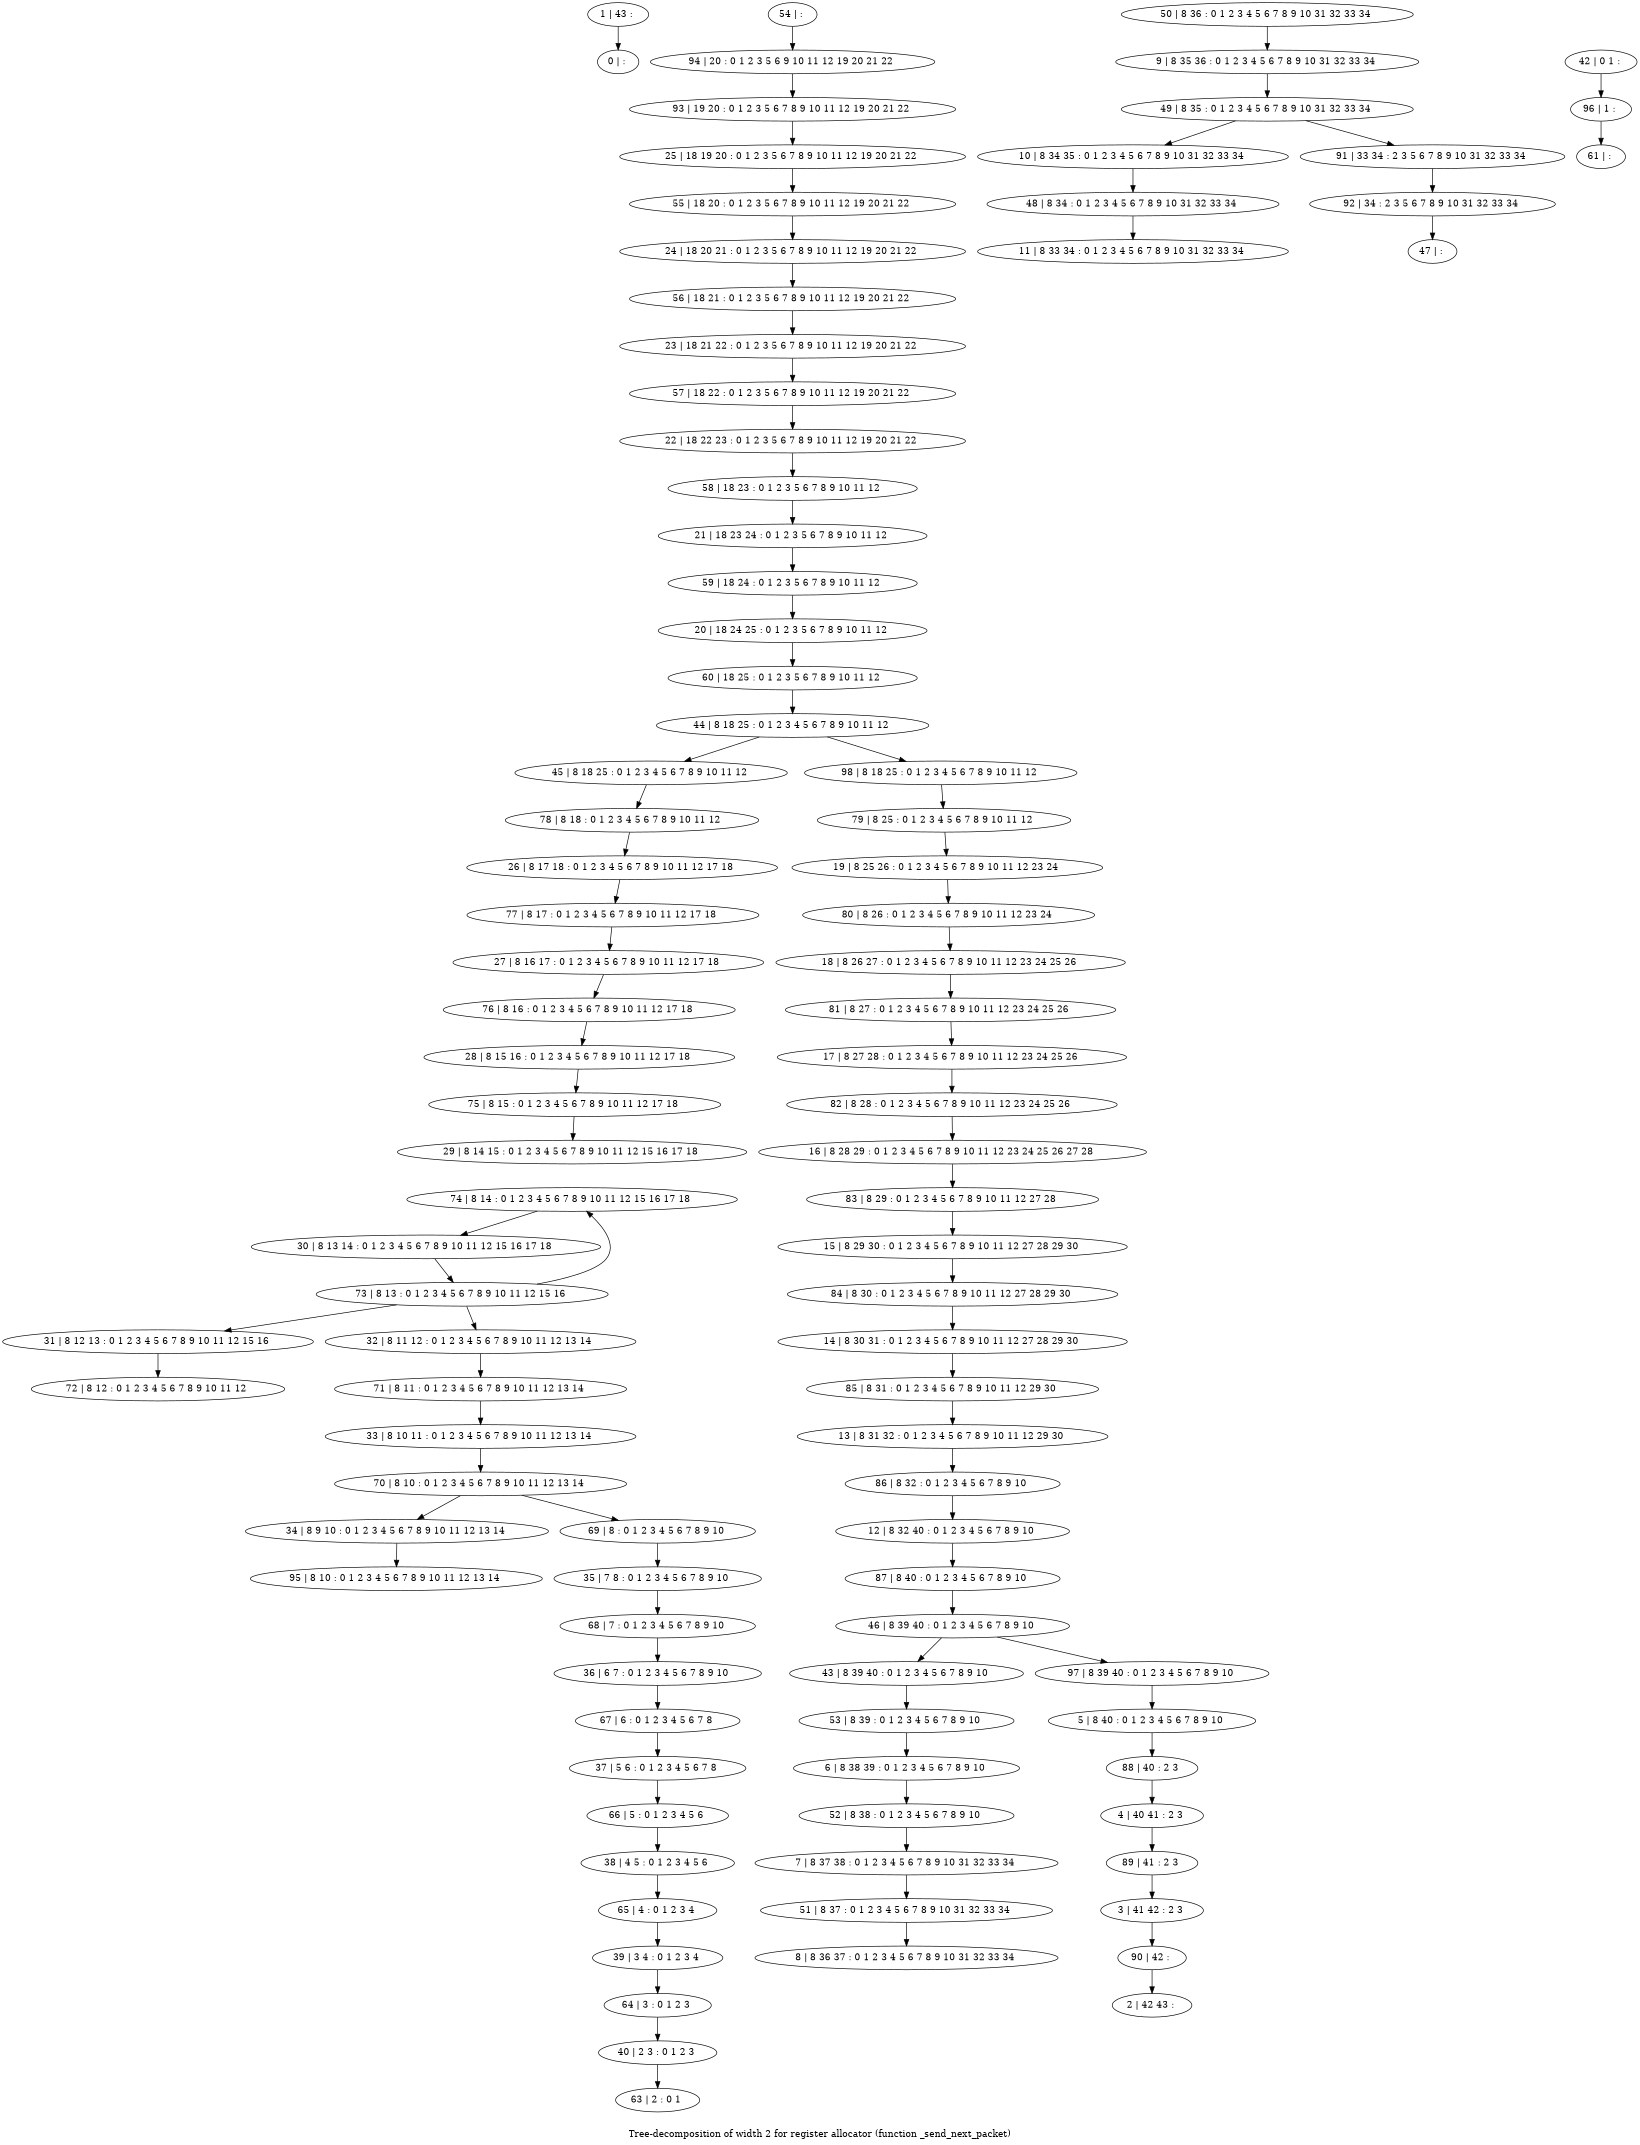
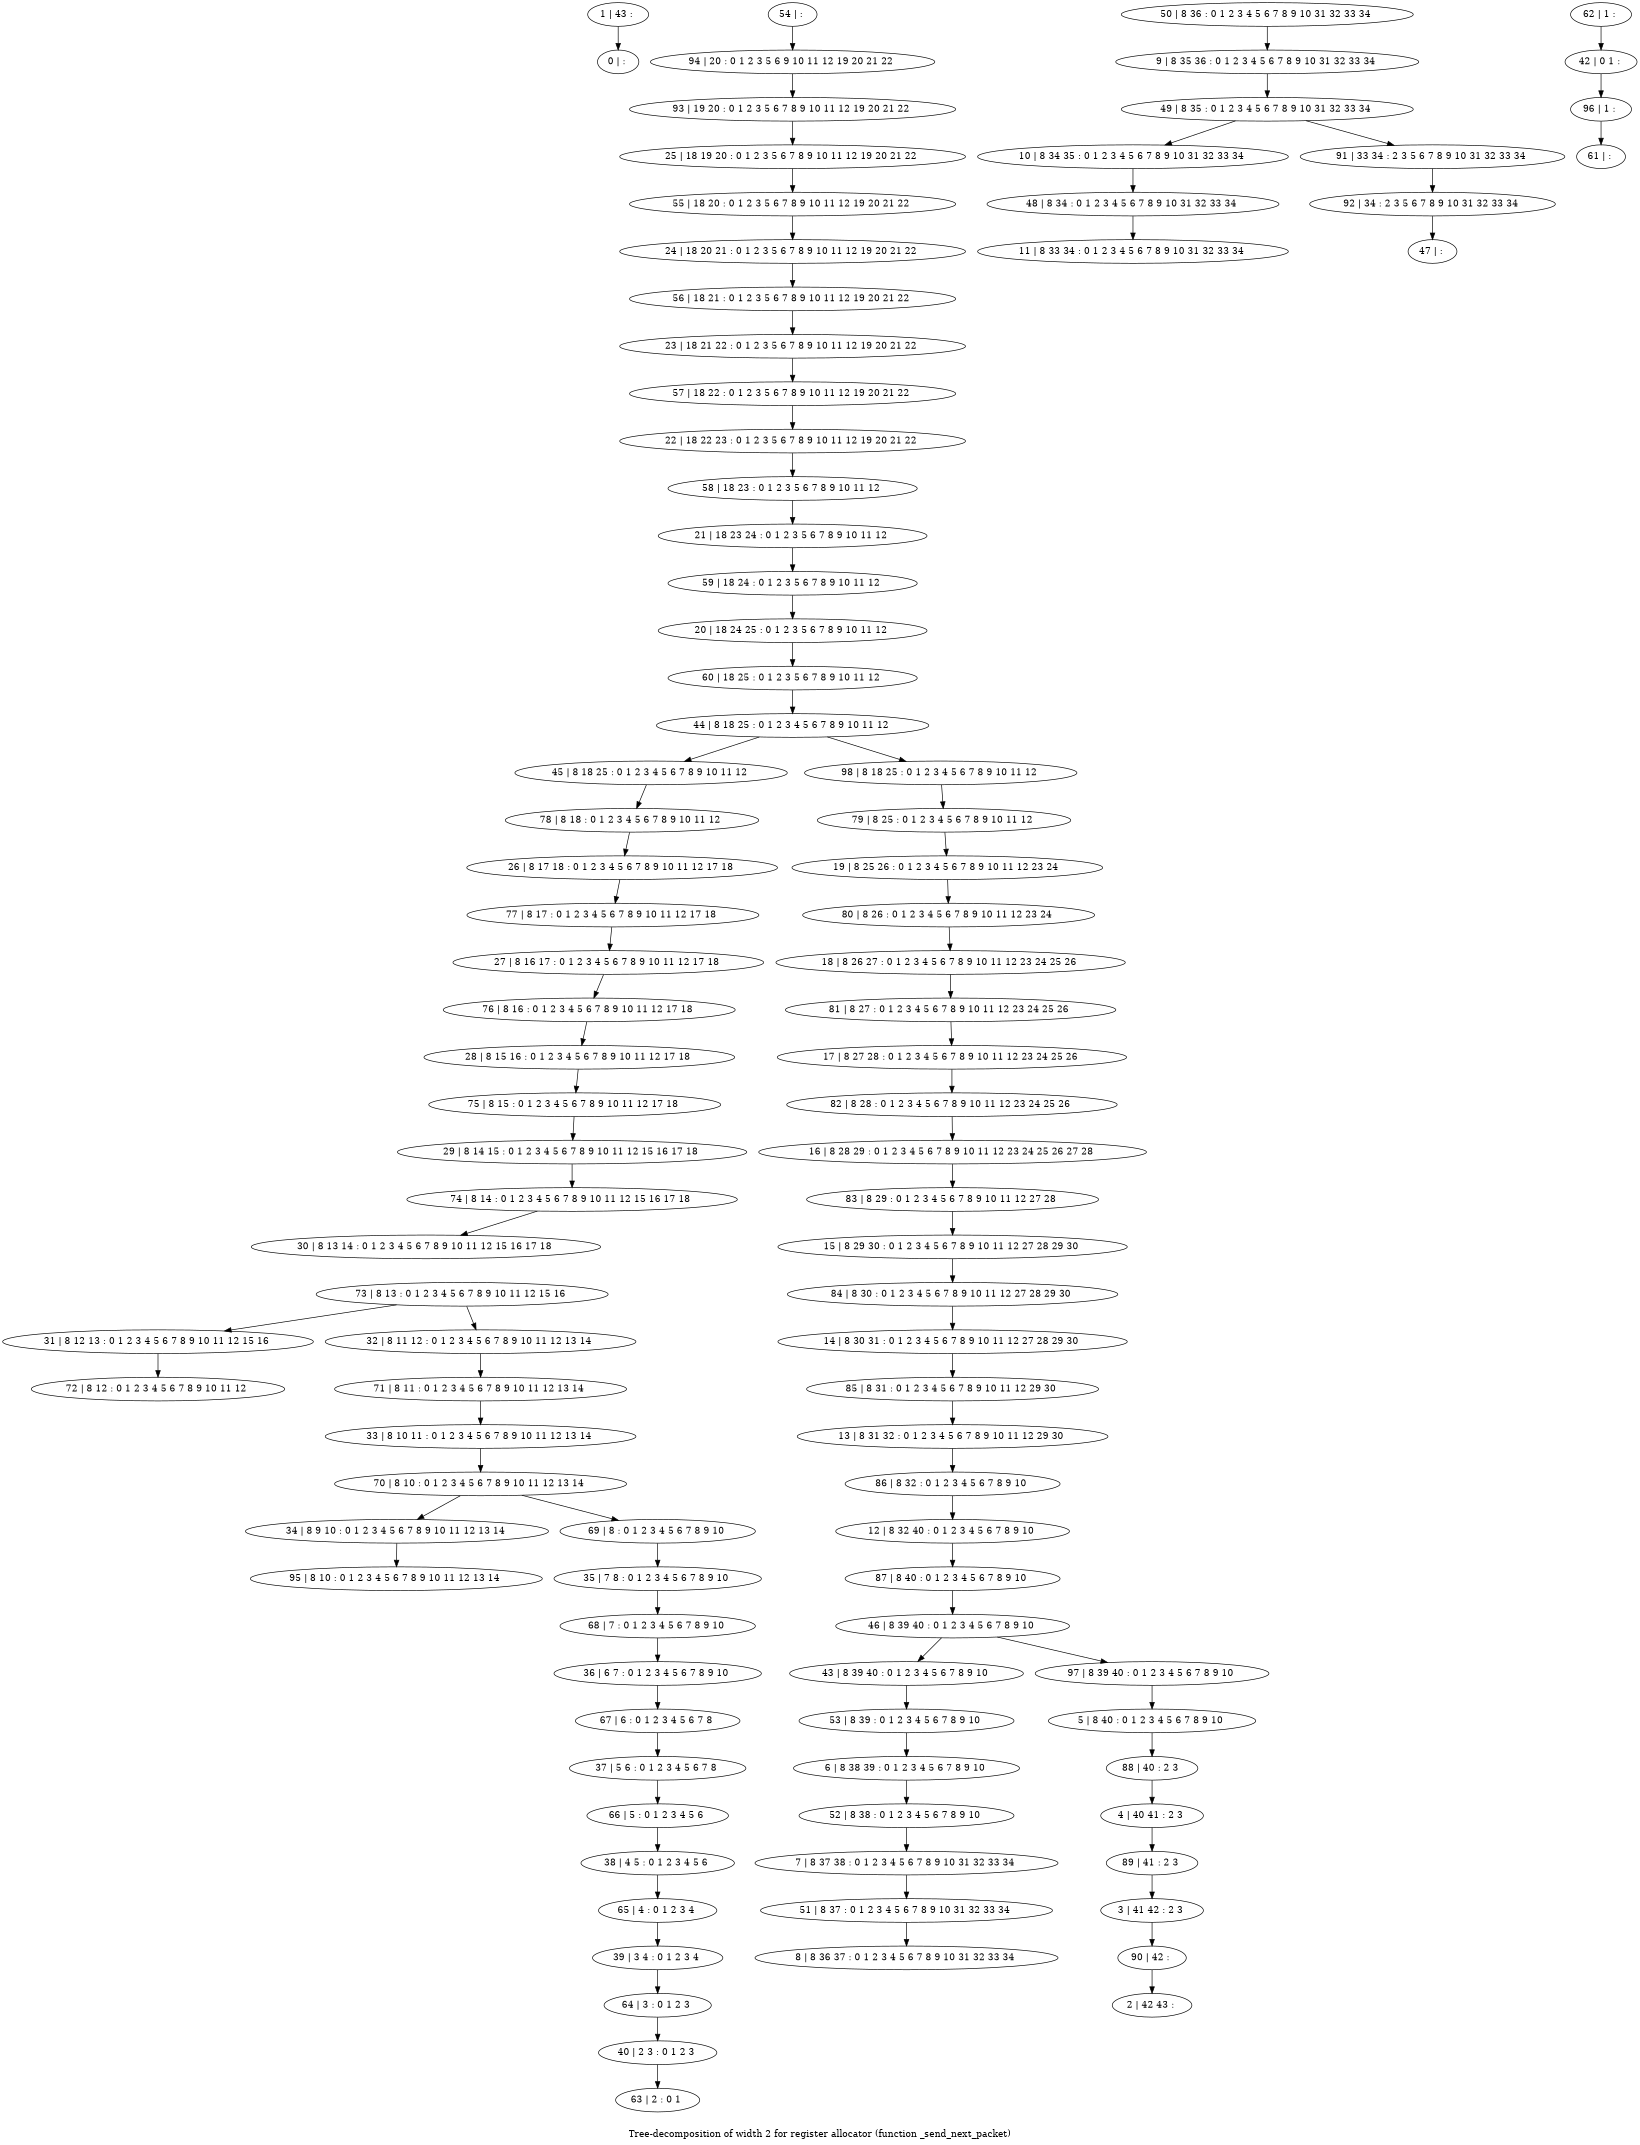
node "62 | 1 :": added
edge "73 | 8 13 : 0 1 2 3 4 5 6 7 8 9 10 11 12 15 16" -> "74 | 8 14 : 0 1 2 3 4 5 6 7 8 9 10 11 12 15 16 17 18": now "29 | 8 14 15 : 0 1 2 3 4 5 6 7 8 9 10 11 12 15 16 17 18" -> "74 | 8 14 : 0 1 2 3 4 5 6 7 8 9 10 11 12 15 16 17 18"
edge "30 | 8 13 14 : 0 1 2 3 4 5 6 7 8 9 10 11 12 15 16 17 18" -> "73 | 8 13 : 0 1 2 3 4 5 6 7 8 9 10 11 12 15 16": removed
